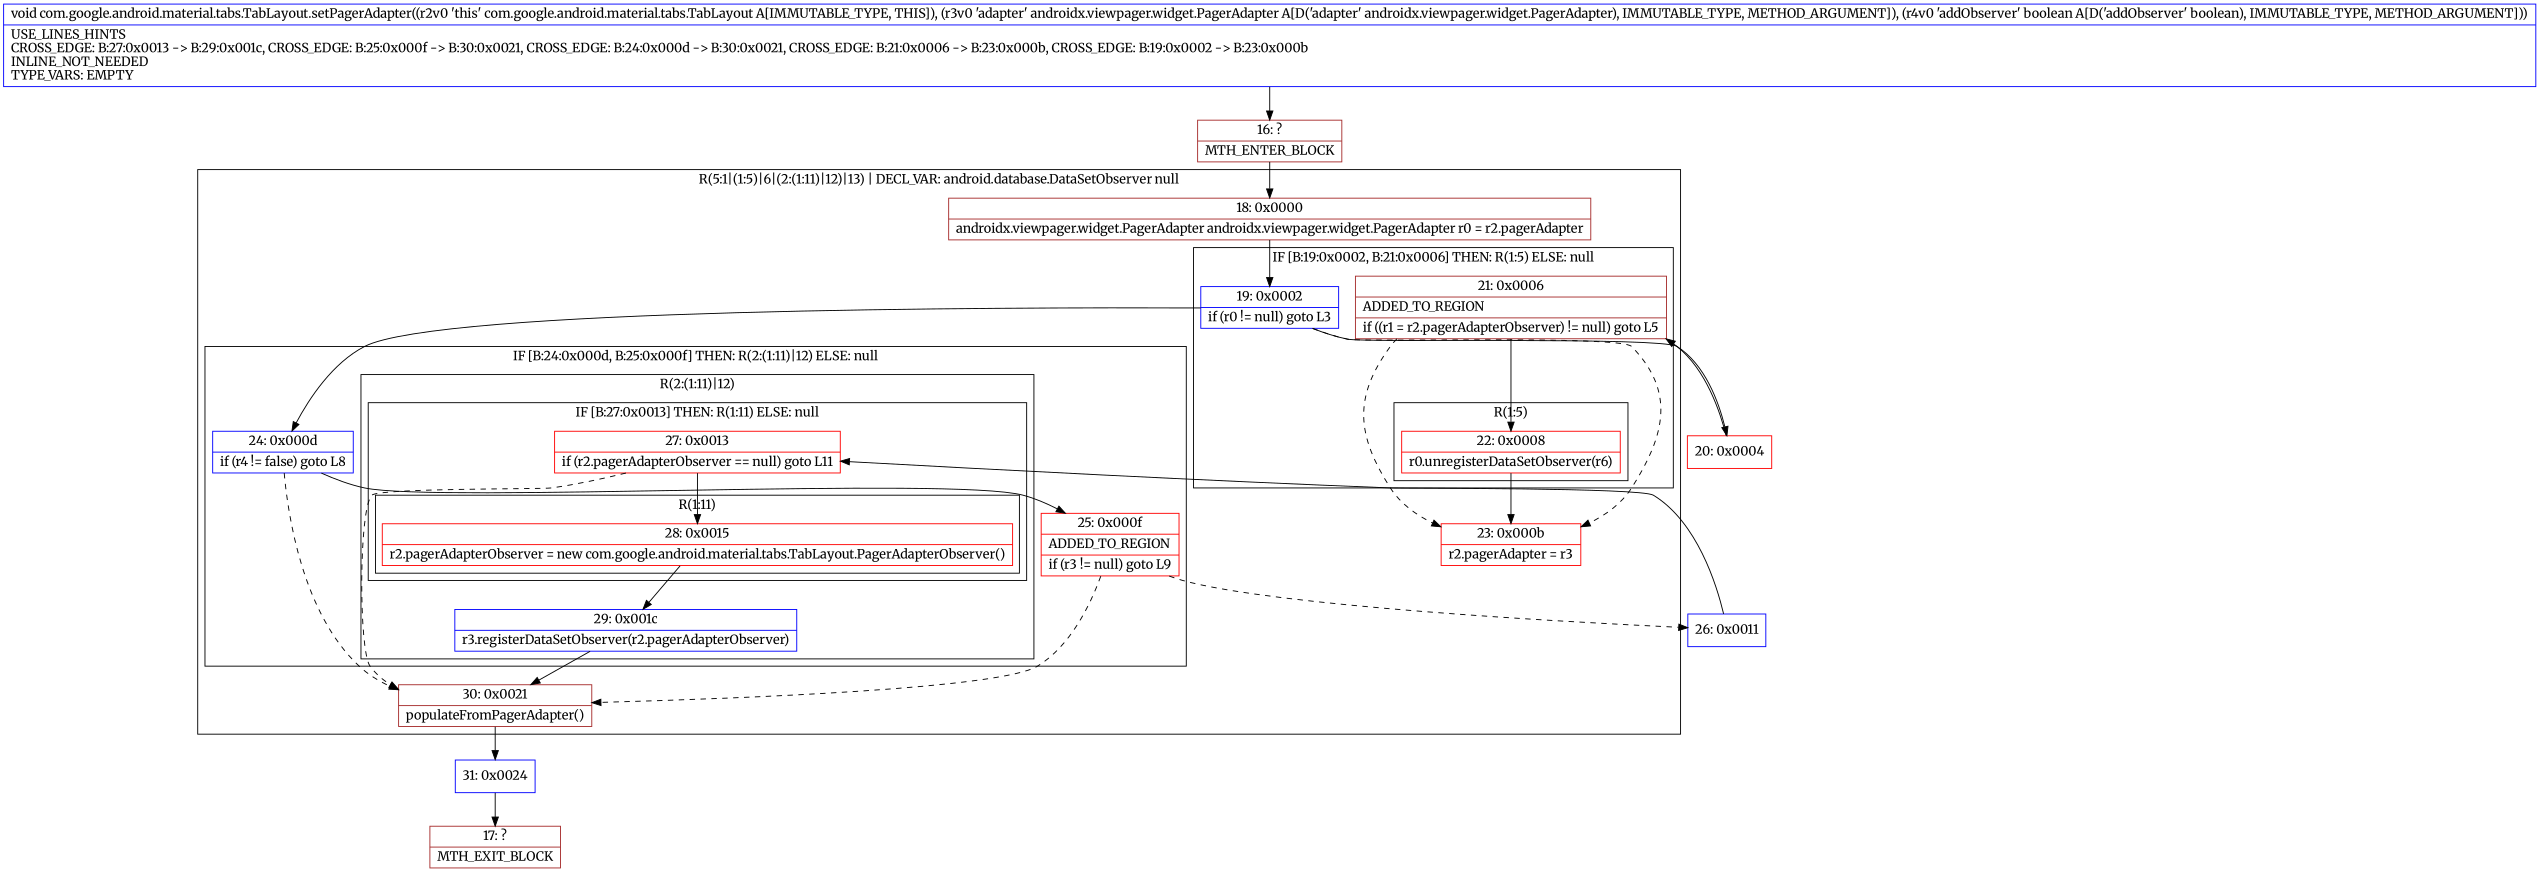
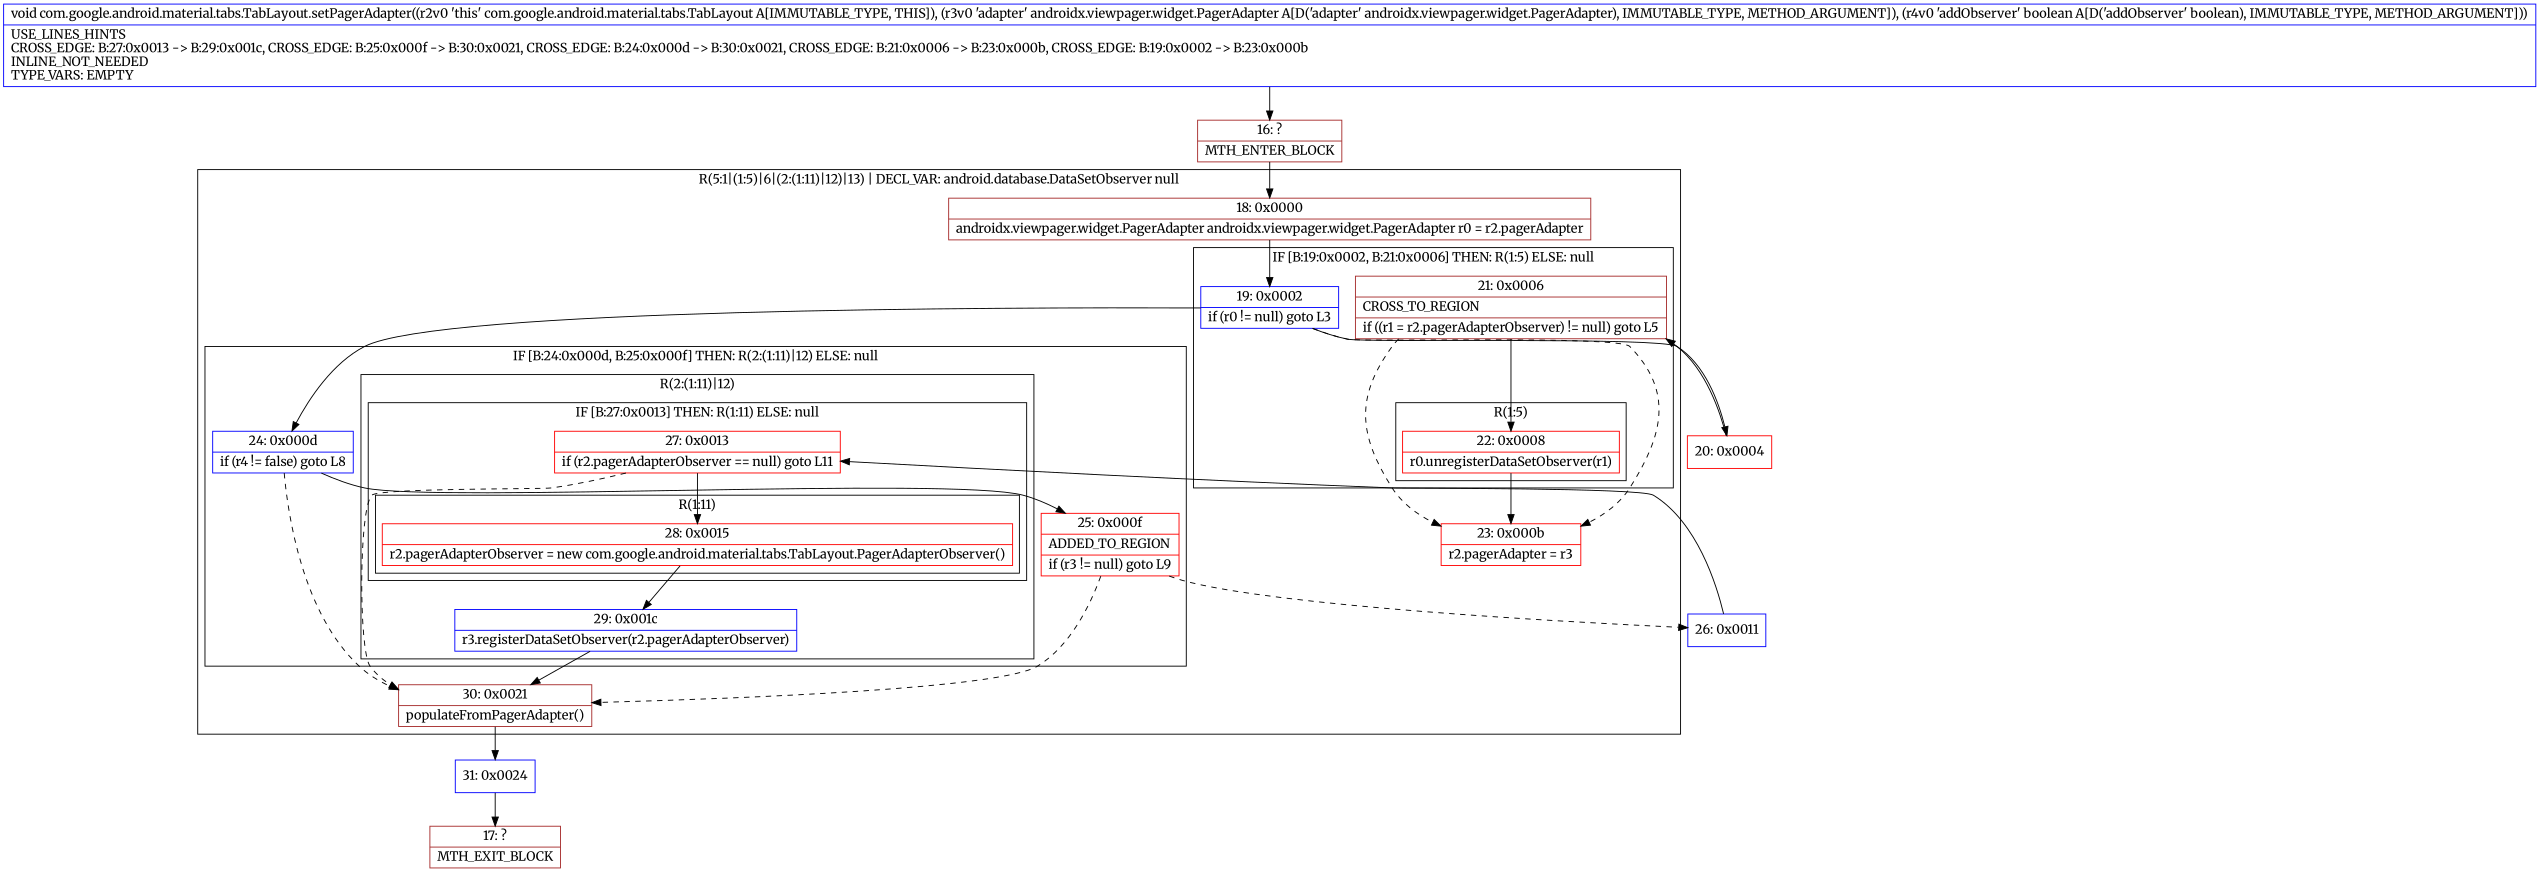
node "21: 0x0006": text "ADDED_TO_REGION" -> "CROSS_TO_REGION"
node "22: 0x0008": text "r0.unregisterDataSetObserver(r6)" -> "r0.unregisterDataSetObserver(r1)"
